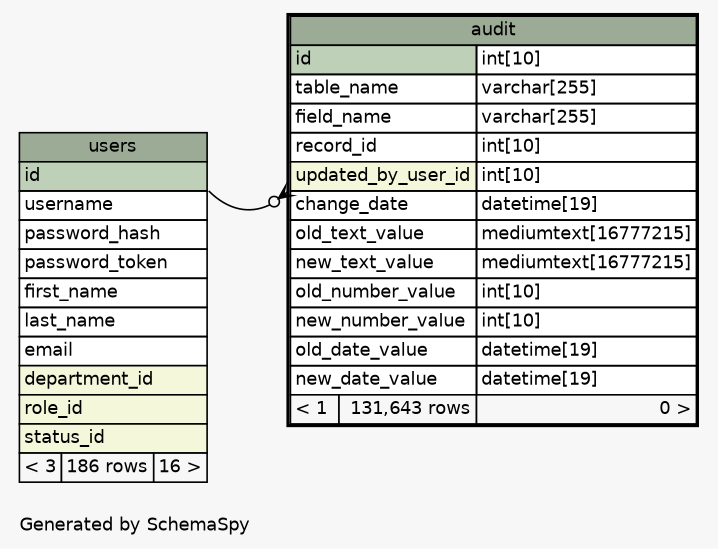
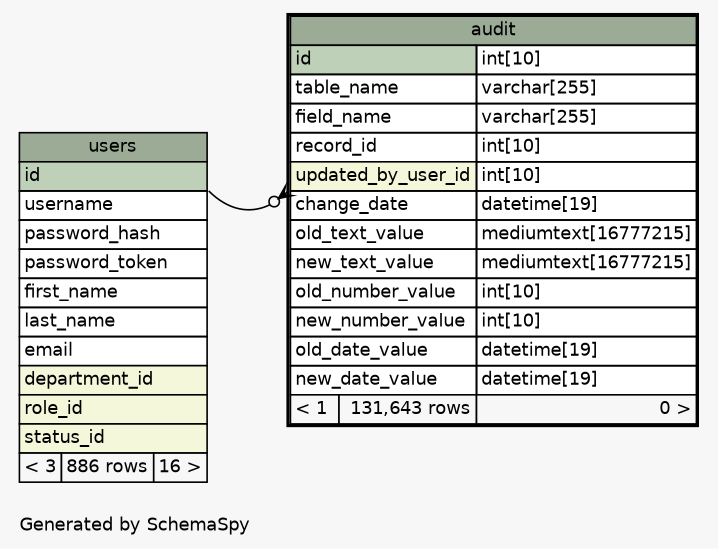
node "users": text "186 rows" -> "886 rows"
